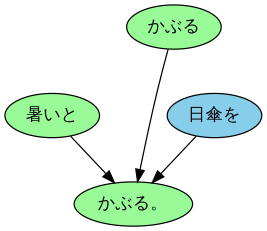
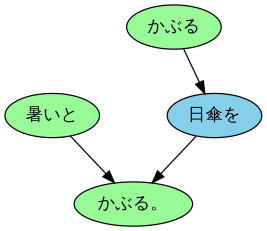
edge "かぶる" -> "かぶる。": now "かぶる" -> "日傘を"
